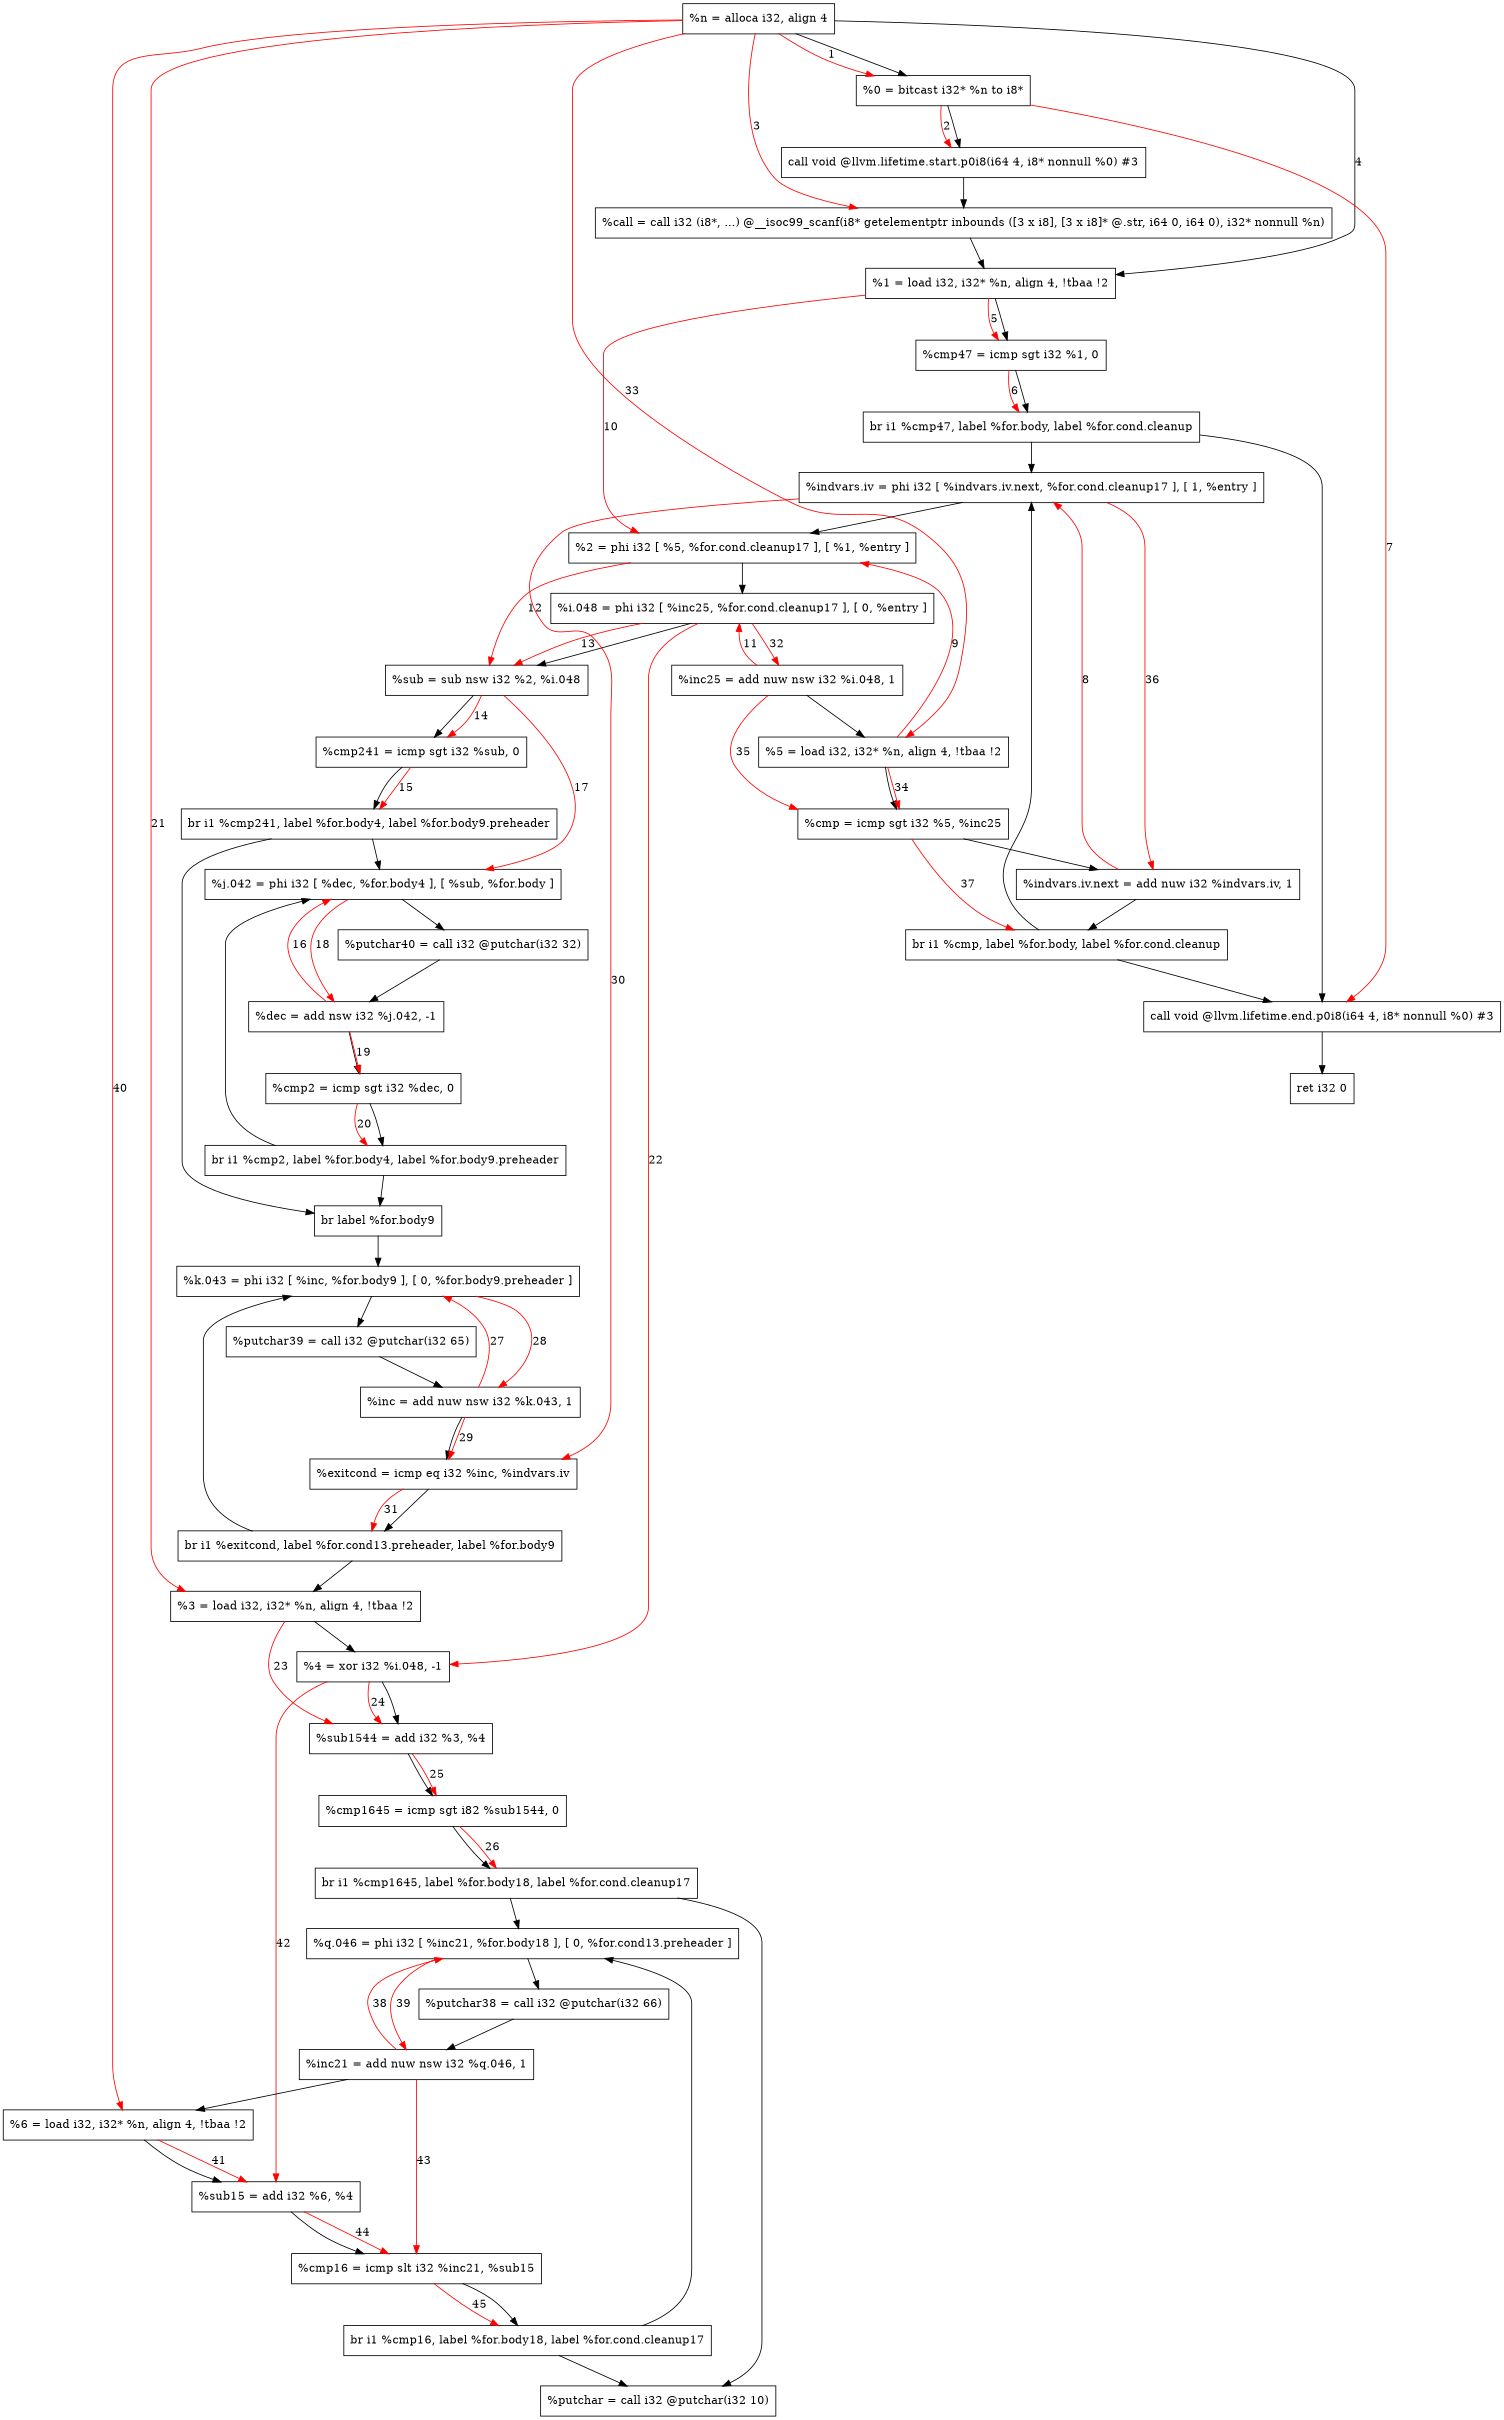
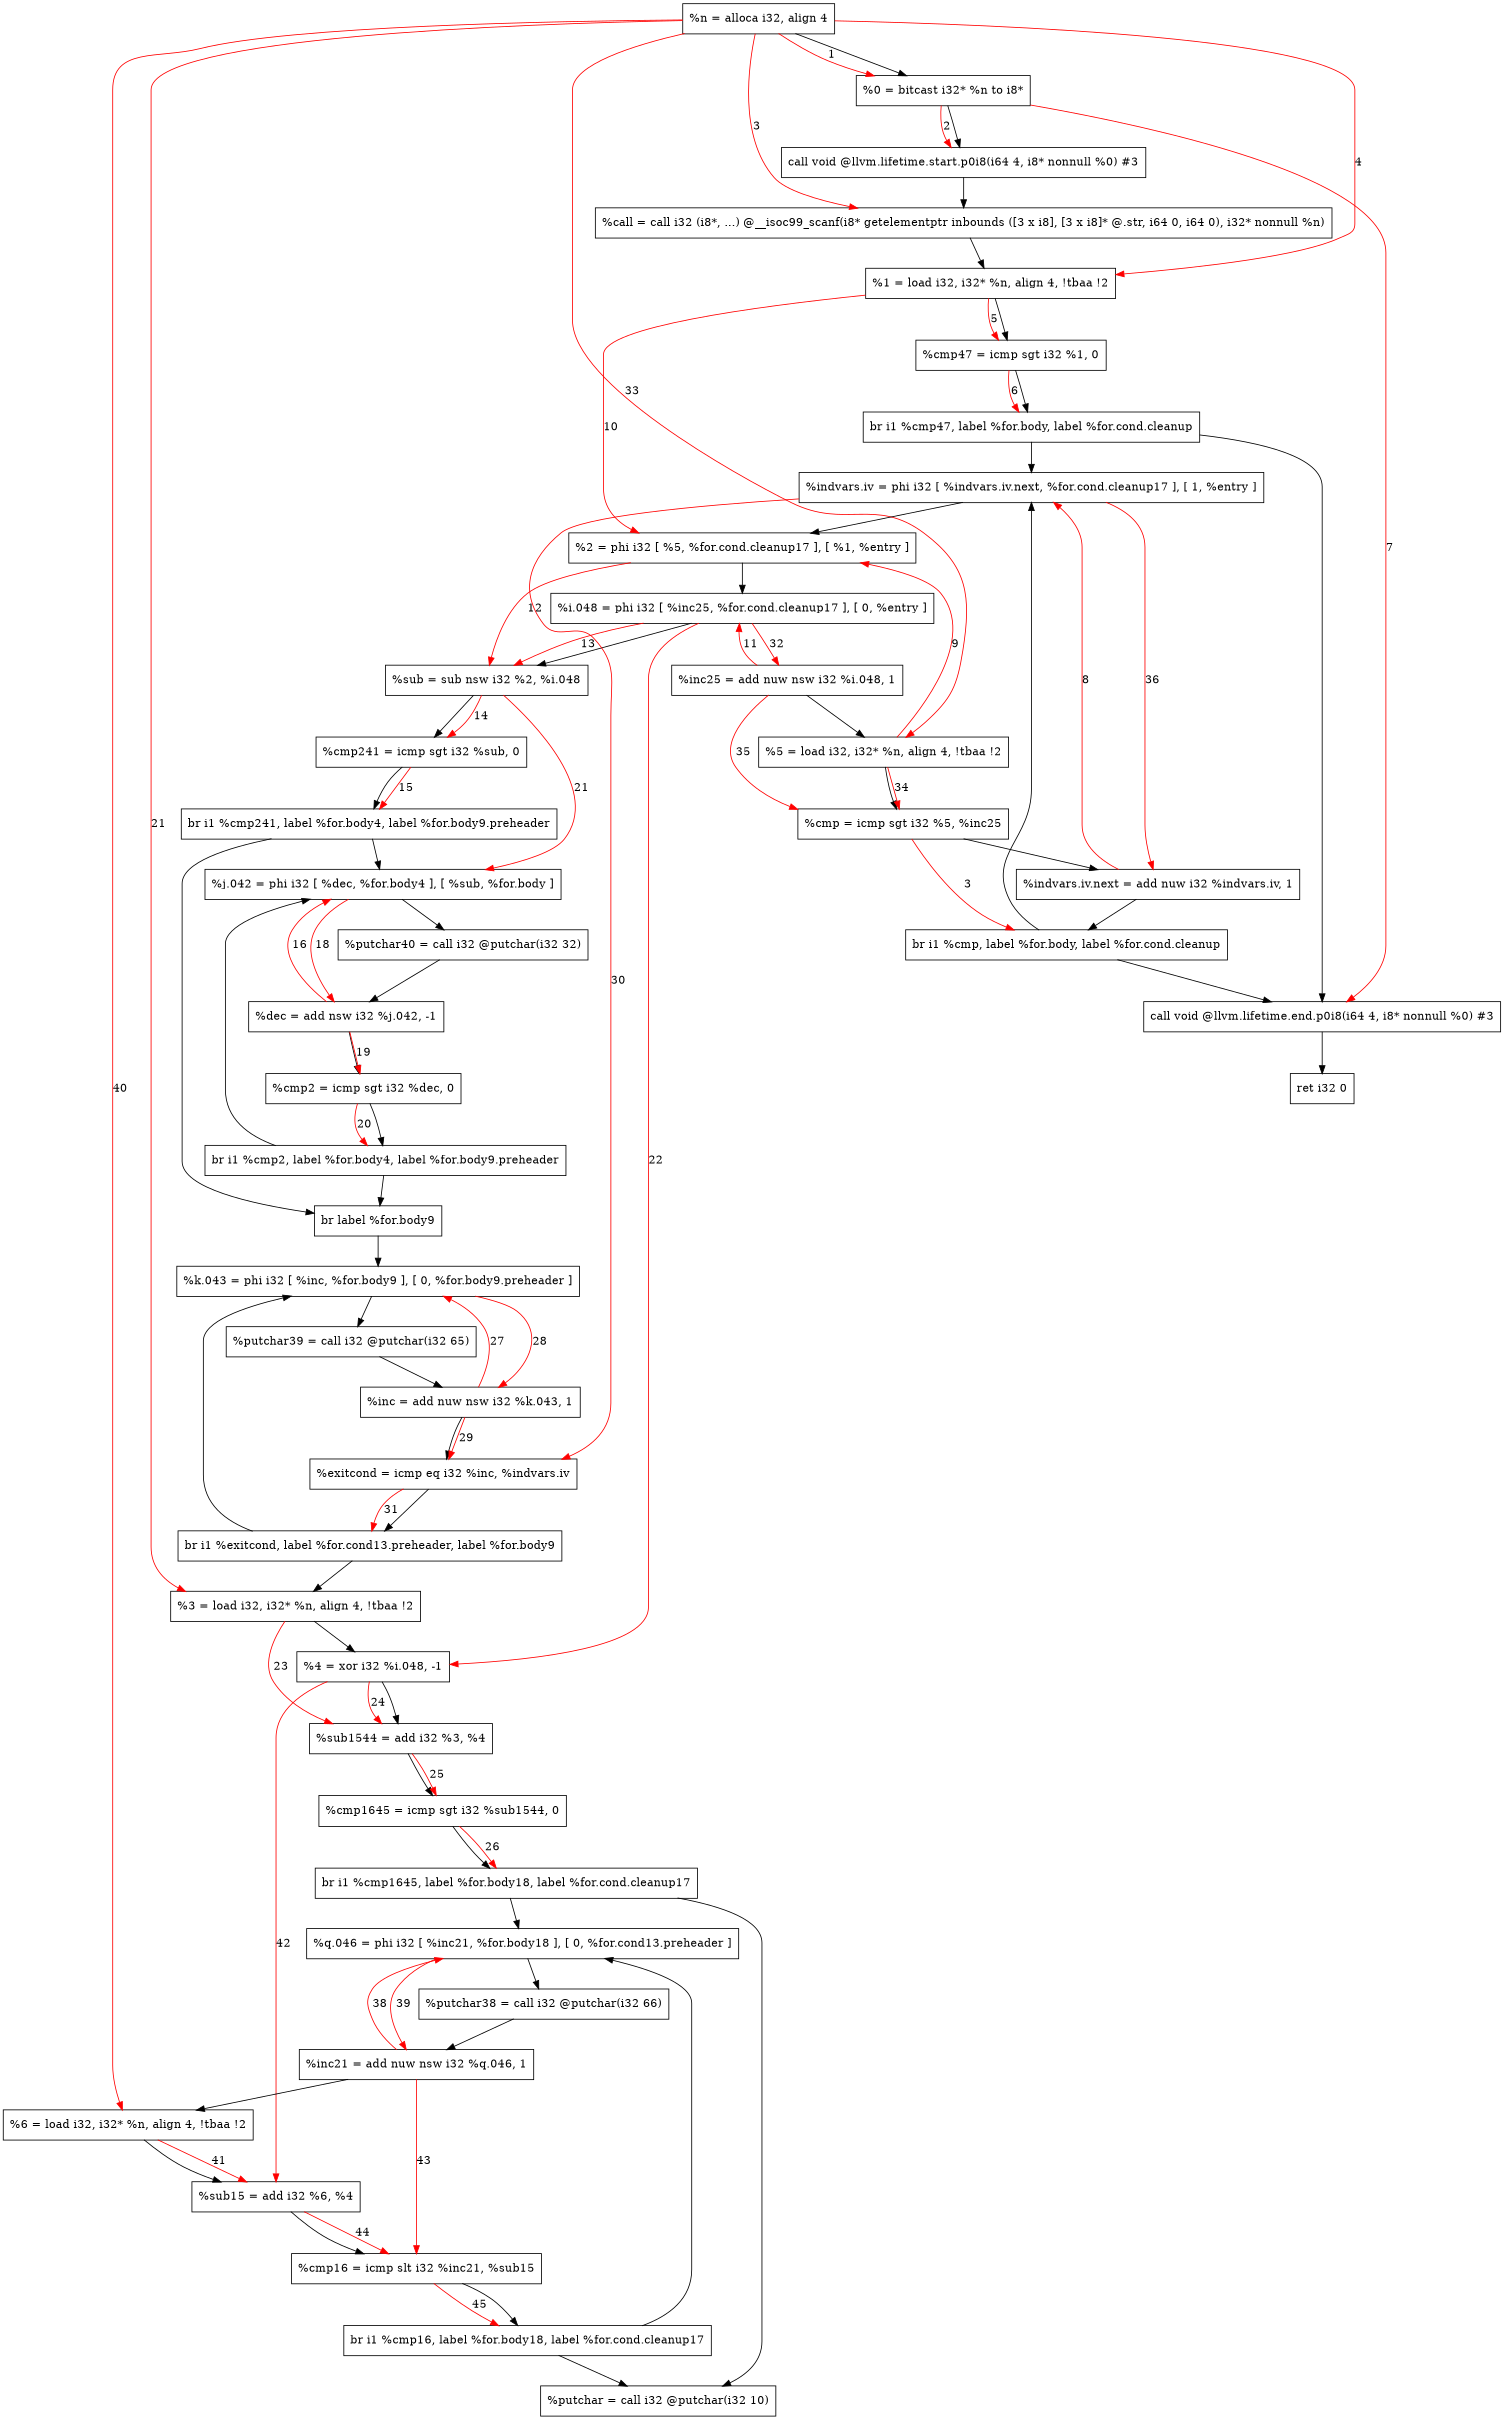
edge "%n = alloca i32, align 4" -> "%1 = load i32, i32* %n, align 4, !tbaa !2": color black -> red
edge "%sub = sub nsw i32 %2, %i.048" -> "%j.042 = phi i32 [ %dec, %for.body4 ], [ %sub, %for.body ]": label "17" -> "21"
edge "%cmp = icmp sgt i32 %5, %inc25" -> "br i1 %cmp, label %for.body, label %for.cond.cleanup": label "37" -> "3"
node "%cmp1645 = icmp sgt i82 %sub1544, 0": label "%cmp1645 = icmp sgt i82 %sub1544, 0" -> "%cmp1645 = icmp sgt i32 %sub1544, 0"
